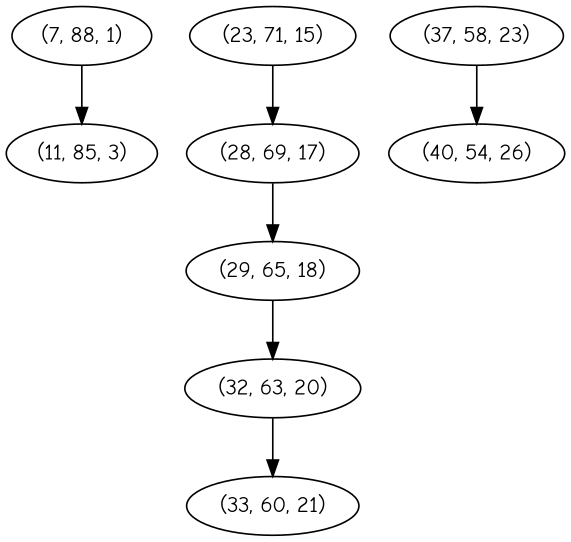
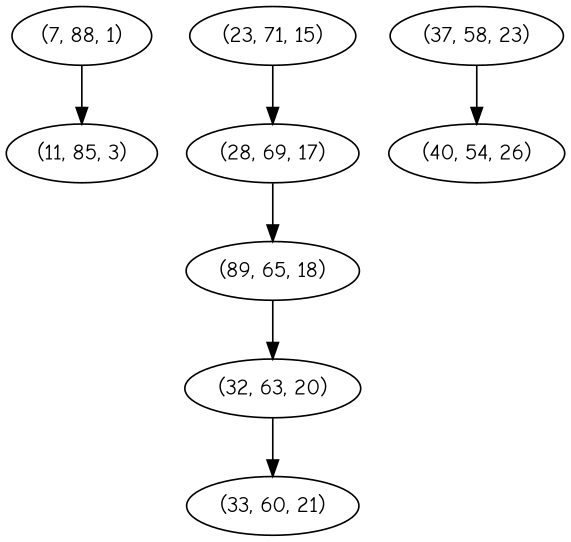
node "(29, 65, 18)": label "(29, 65, 18)" -> "(89, 65, 18)"
